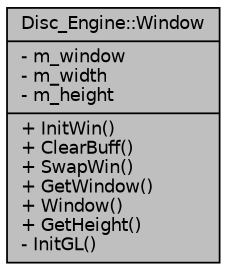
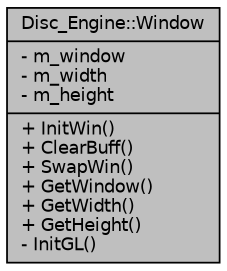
node "Disc_Engine::Window": text "+ Window()" -> "+ GetWidth()"
